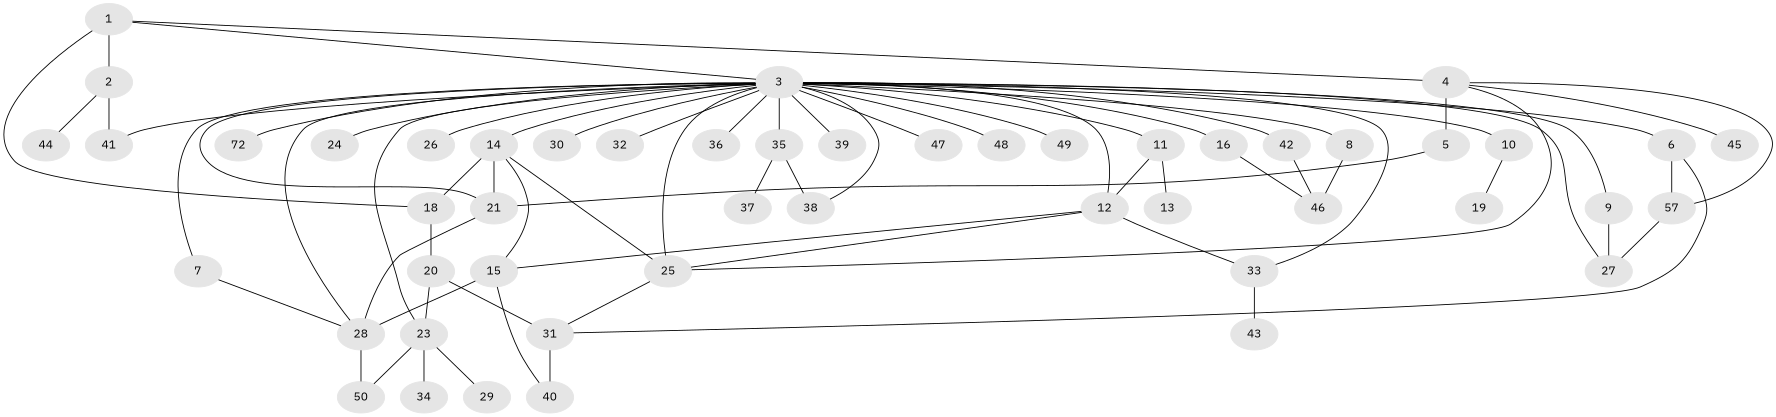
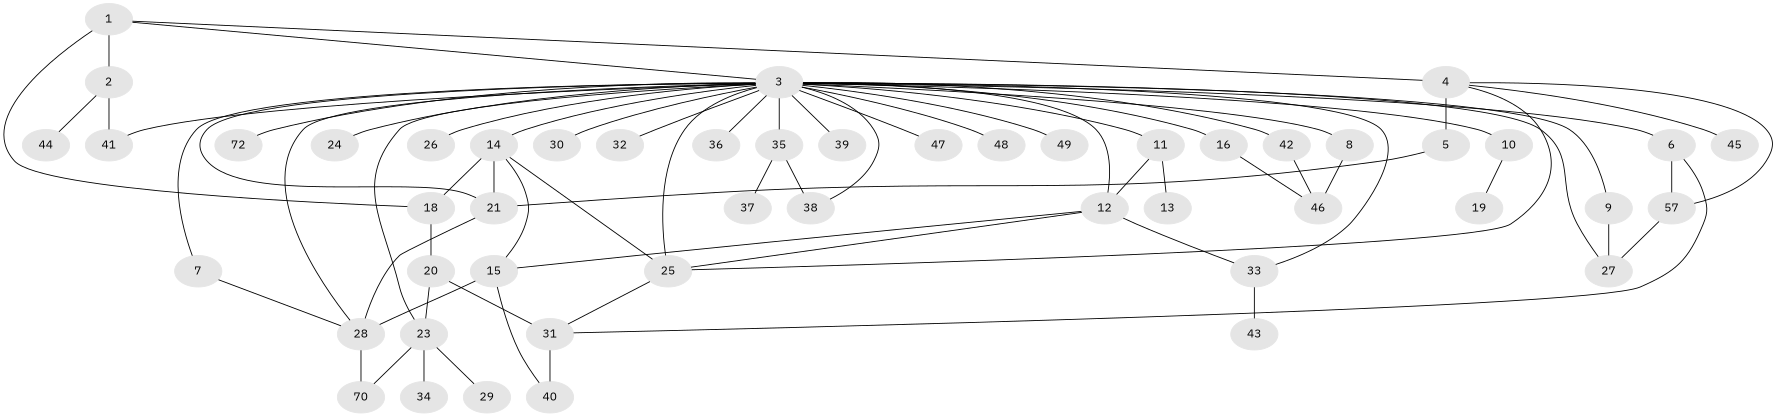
node "50": label "50" -> "70"
